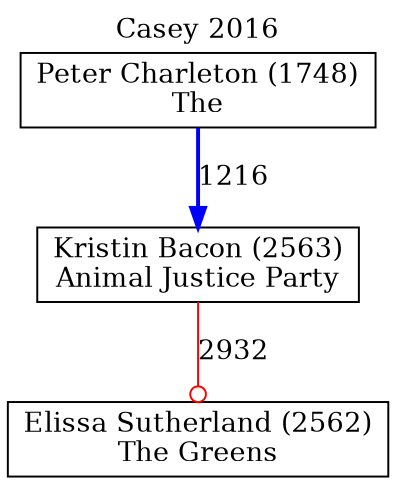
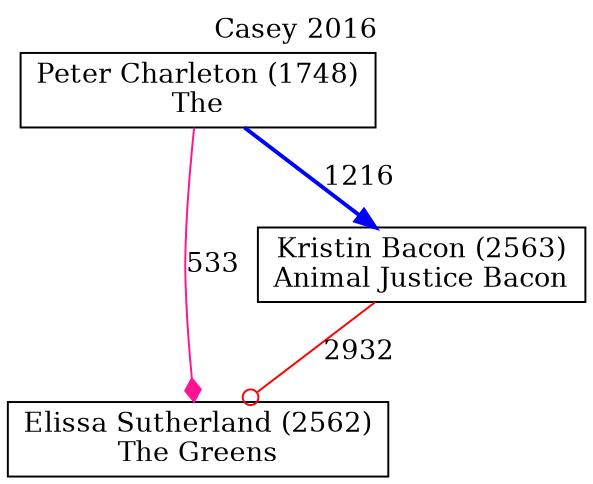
edge "Peter Charleton (1748) The" -> "Elissa Sutherland (2562) The Greens": added, label "533"
node "Kristin Bacon (2563) Animal Justice Party": label "Kristin Bacon (2563) Animal Justice Party" -> "Kristin Bacon (2563) Animal Justice Bacon"
